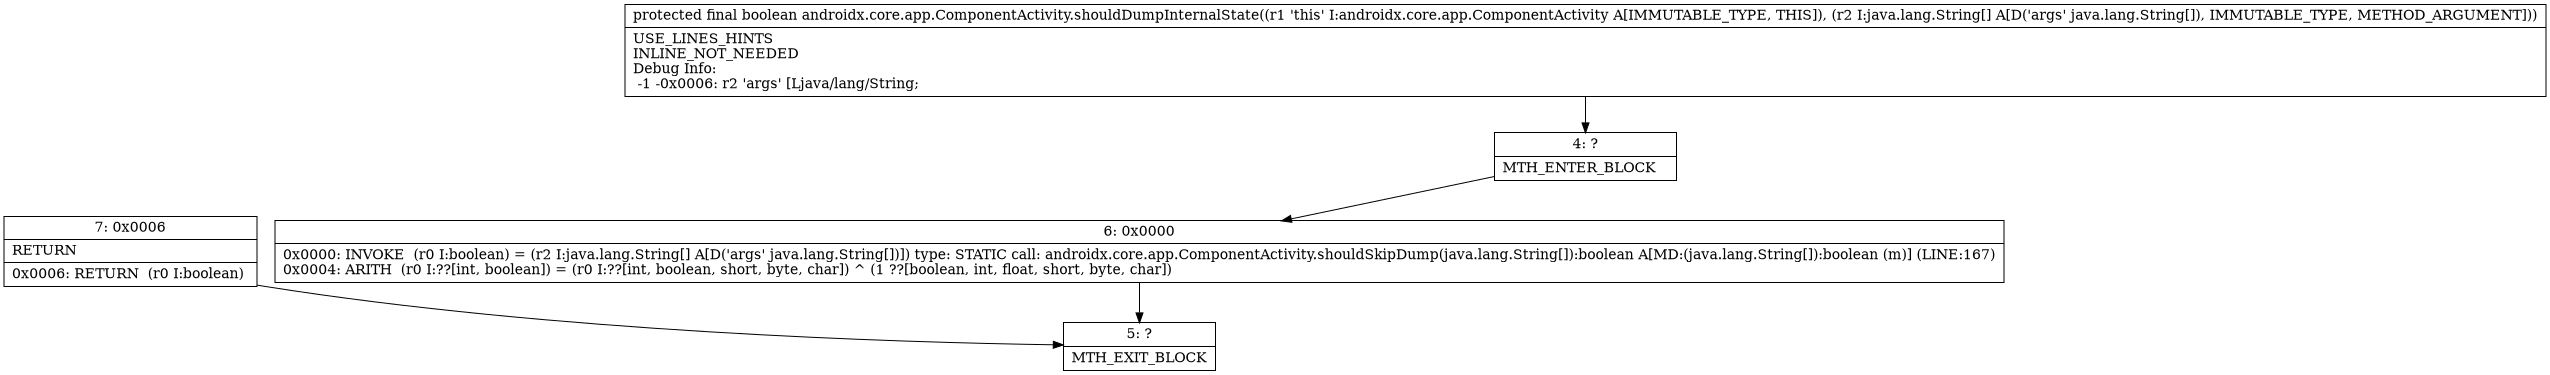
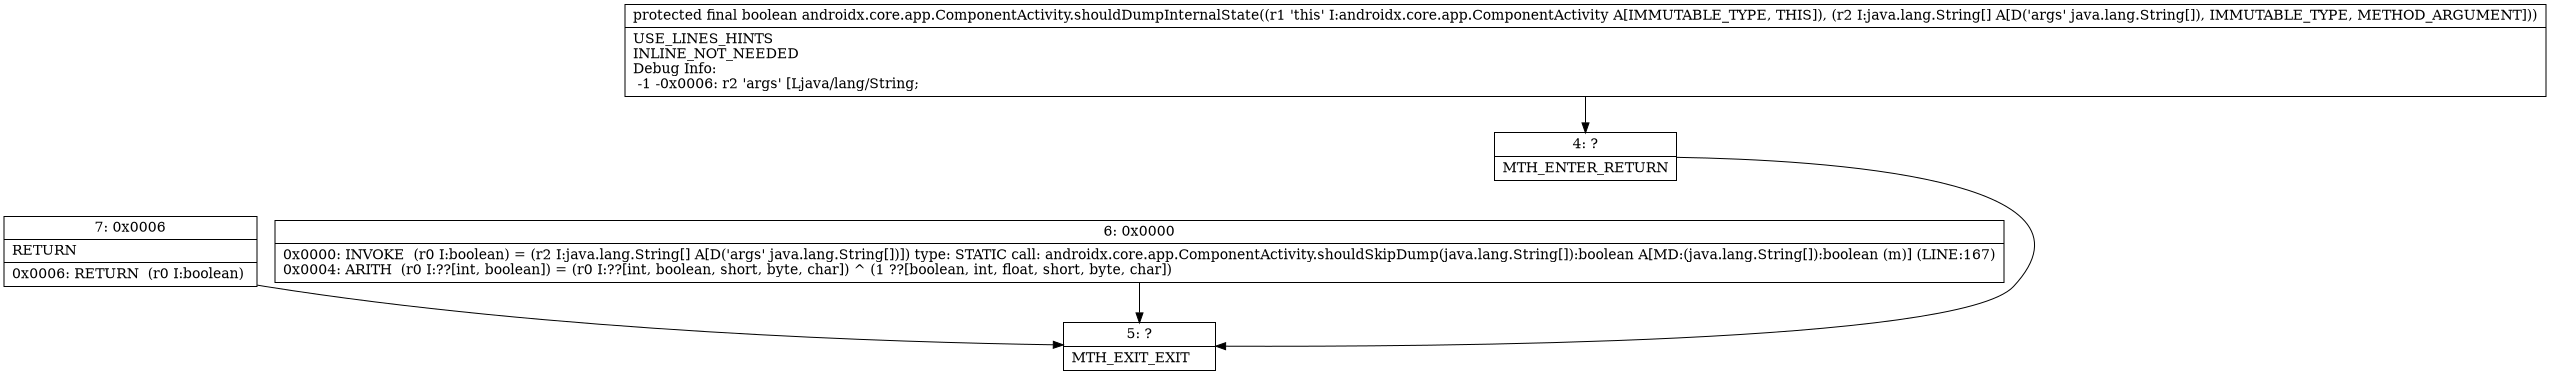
node "4: ?": text "MTH_ENTER_BLOCK" -> "MTH_ENTER_RETURN"
edge "4: ?" -> "6: 0x0000": now "4: ?" -> "5: ?"
node "5: ?": text "MTH_EXIT_BLOCK" -> "MTH_EXIT_EXIT"
